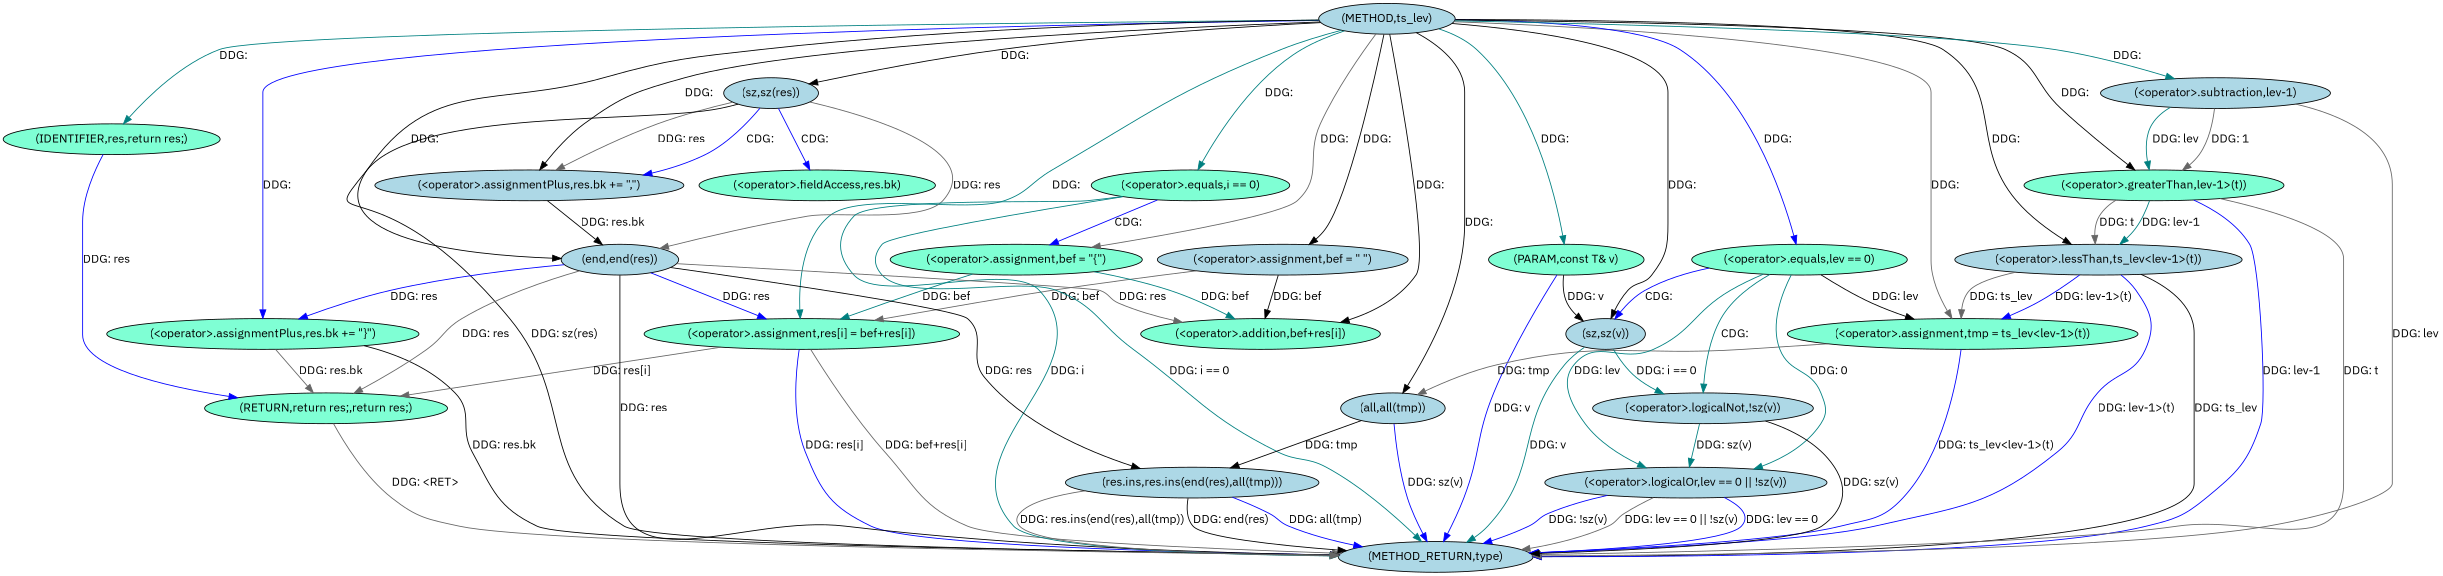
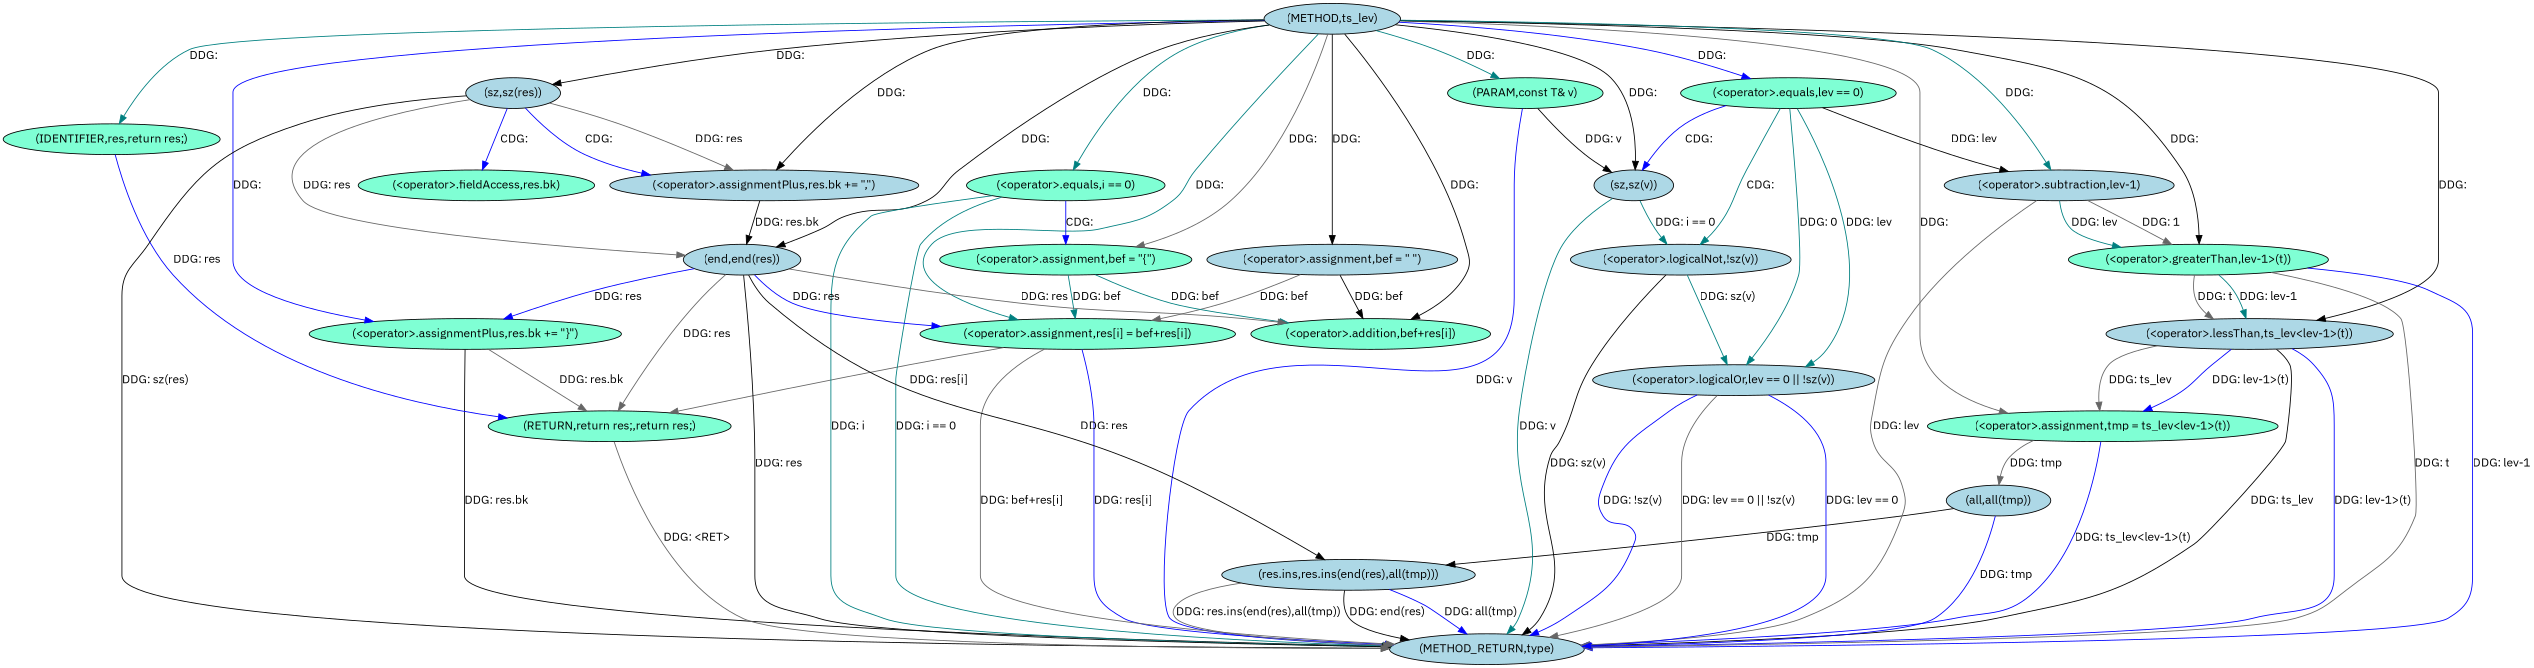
edge "(METHOD,ts_lev)" -> "(all,all(tmp))": removed, label "DDG:"
edge "(<operator>.equals,lev == 0)" -> "(<operator>.assignment,tmp = ts_lev<lev-1>(t))": now "(<operator>.equals,lev == 0)" -> "(<operator>.subtraction,lev-1)"
edge "(all,all(tmp))" -> "(METHOD_RETURN,type)": label "DDG: sz(v)" -> "DDG: tmp"
